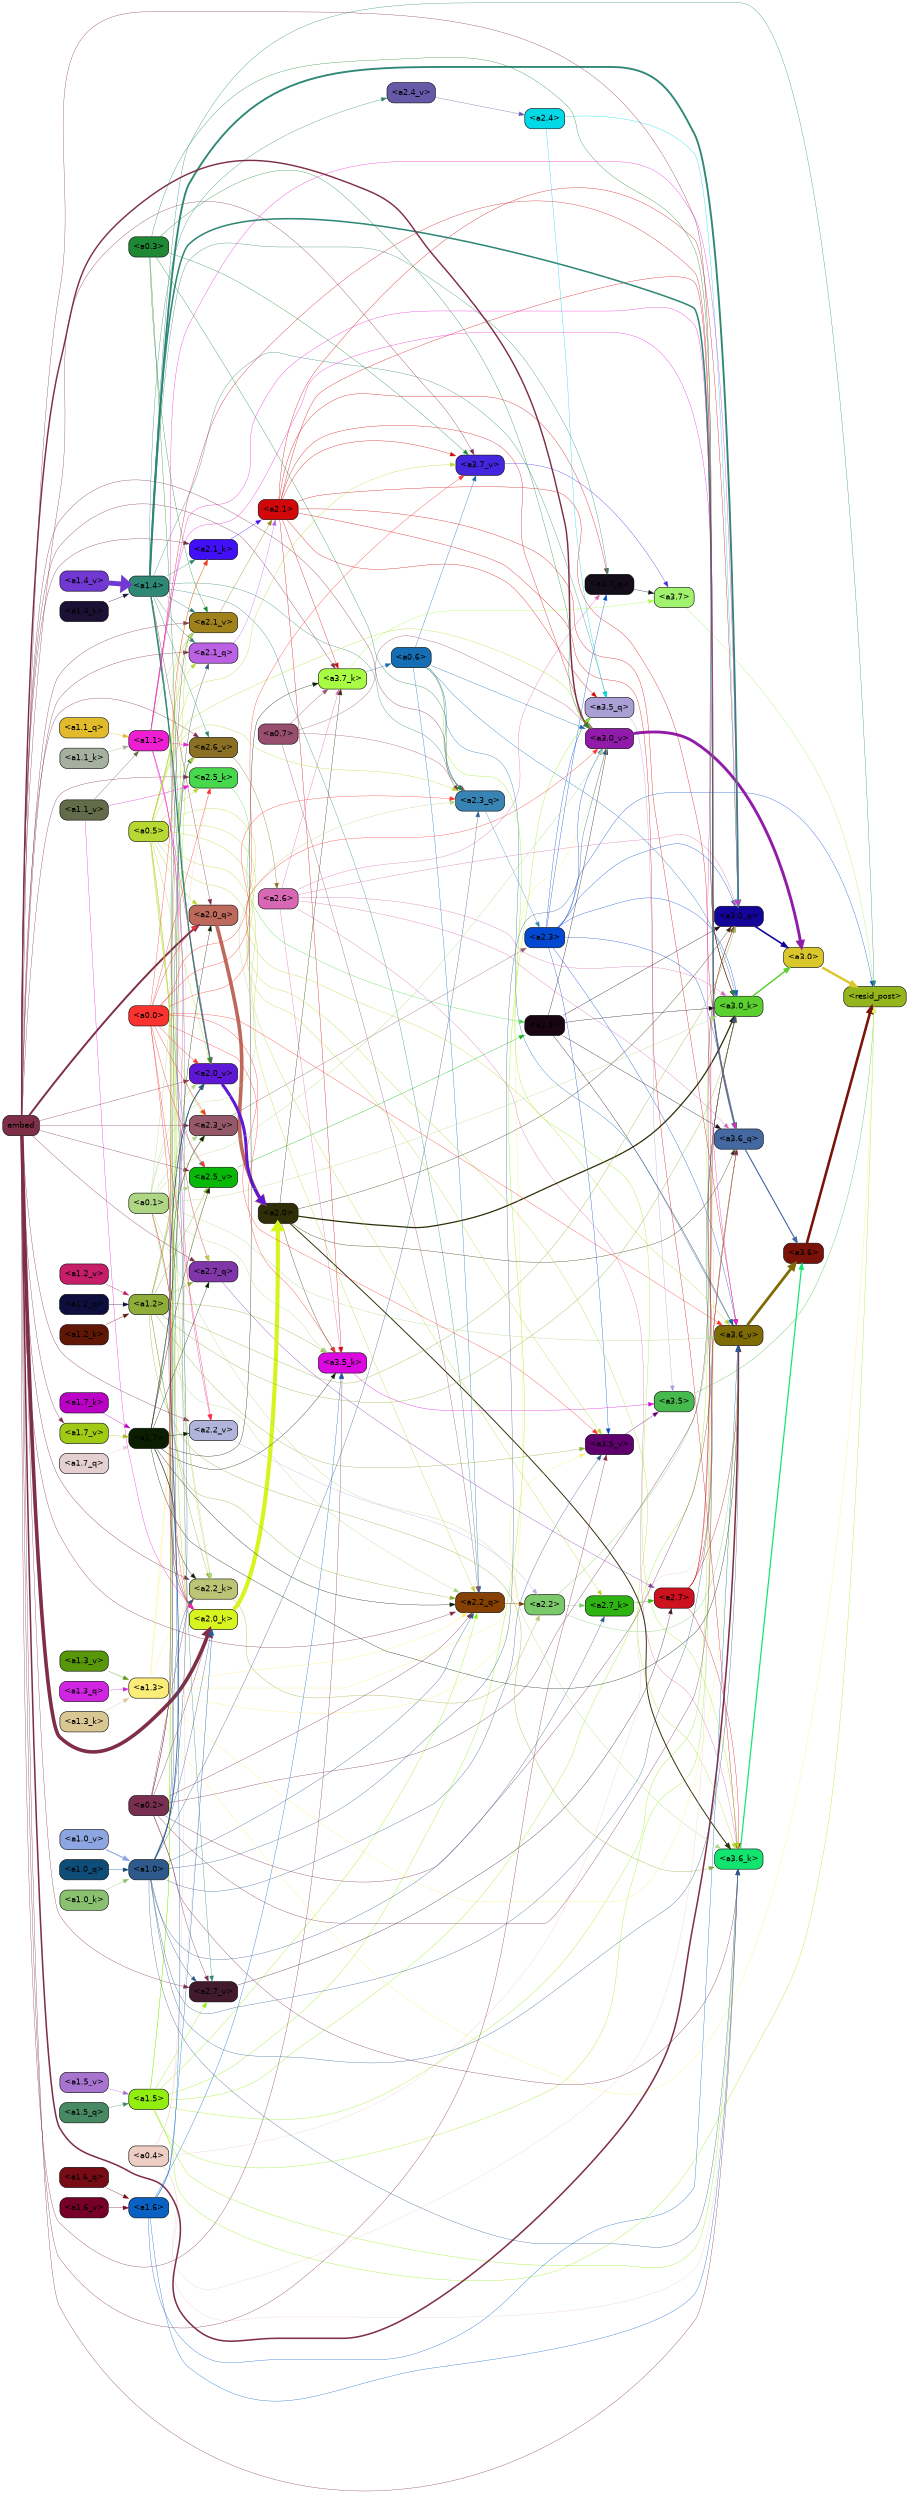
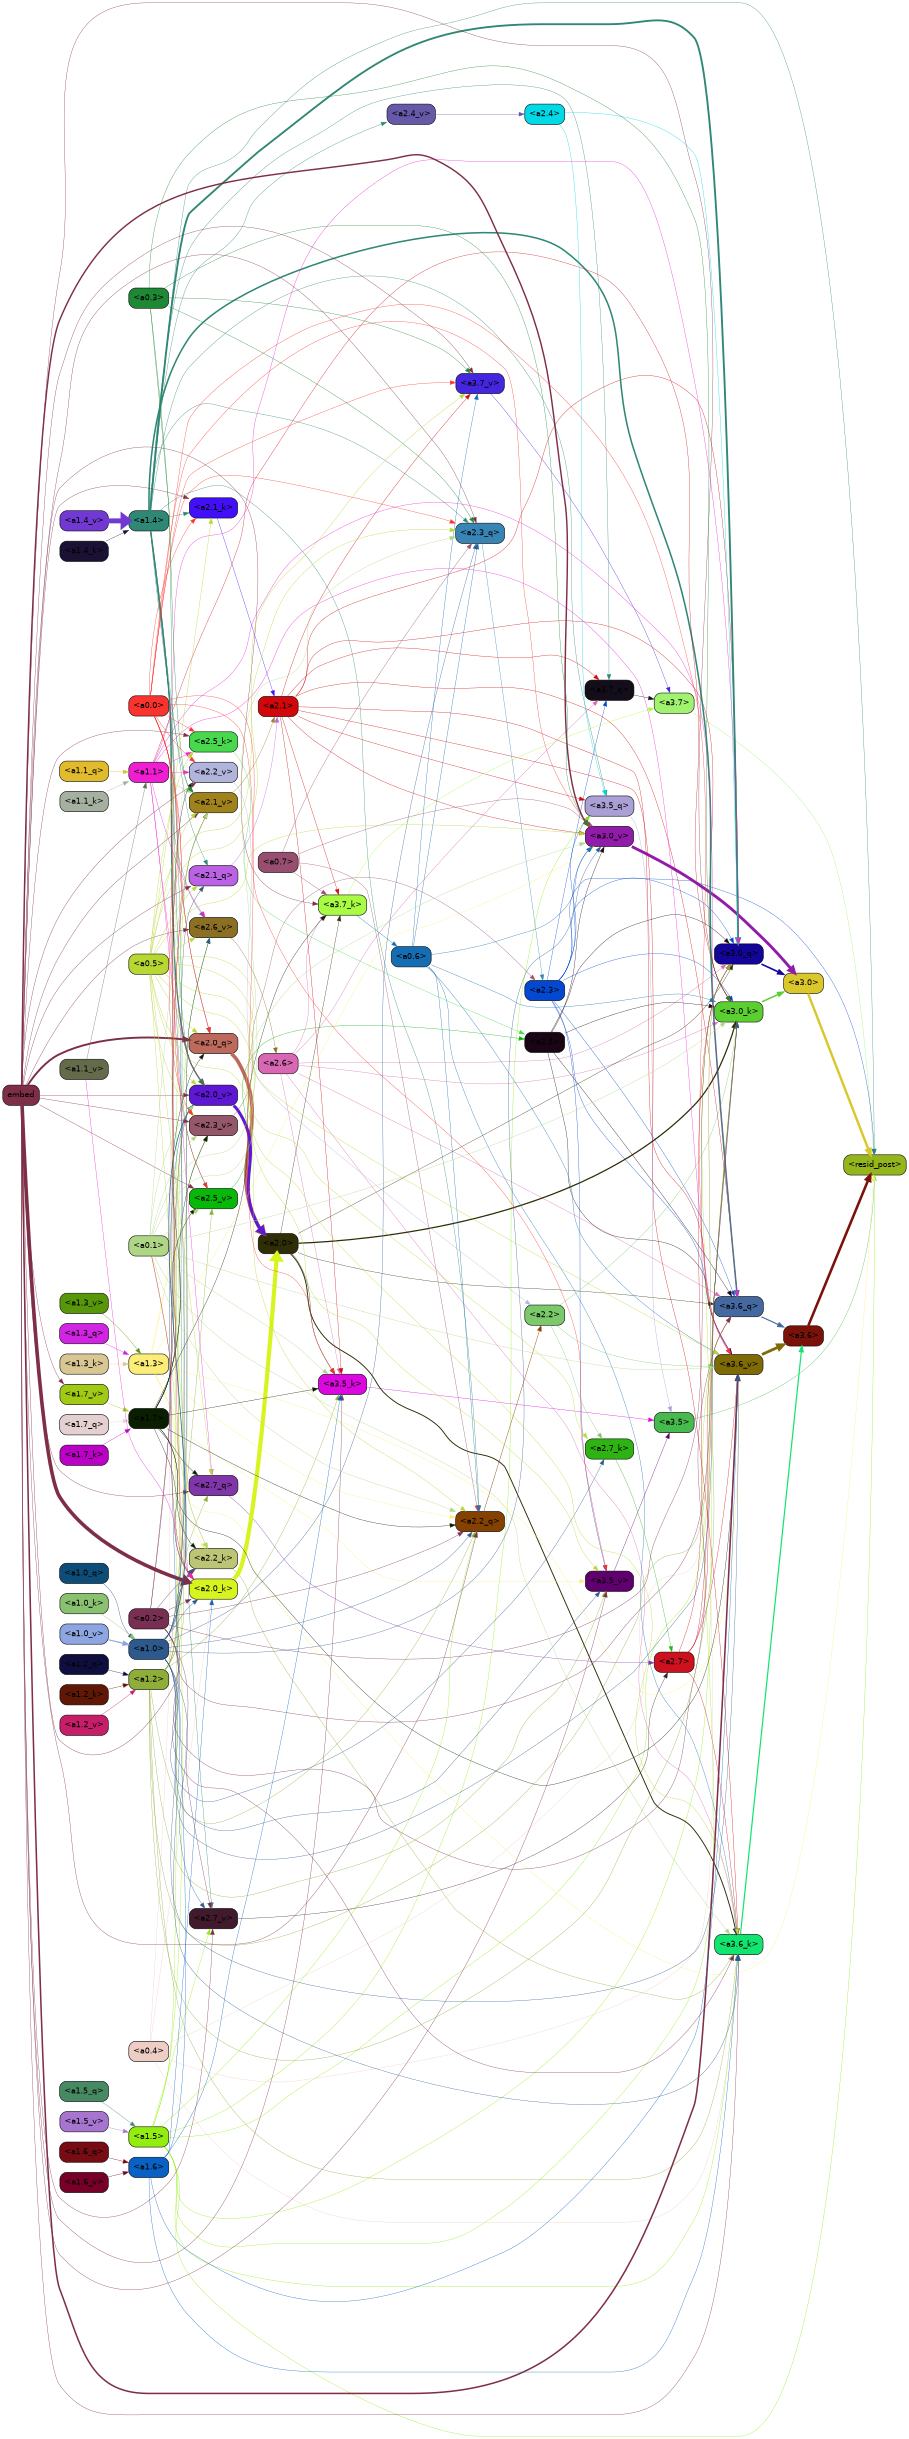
edge "<a1.1_v>" -> "<a2.5_k>": now "<a1.1>" -> "<a2.5_k>"
edge "<a0.6>" -> "<a3.6_k>": color #92ee0e -> #156eb4
edge "<a0.5>" -> "<a2.0_k>": removed
edge "<a2.2_k>" -> "<a2.2>": now "<a2.2_k>" -> "<a3.6_k>"
